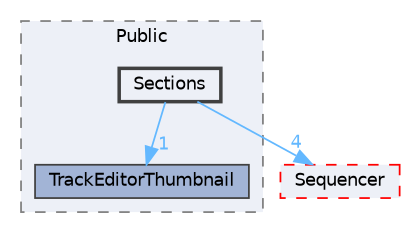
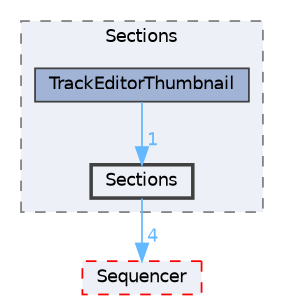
cluster "Public": label "Public" -> "Sections"
edge "Sections" -> "TrackEditorThumbnail": reversed
